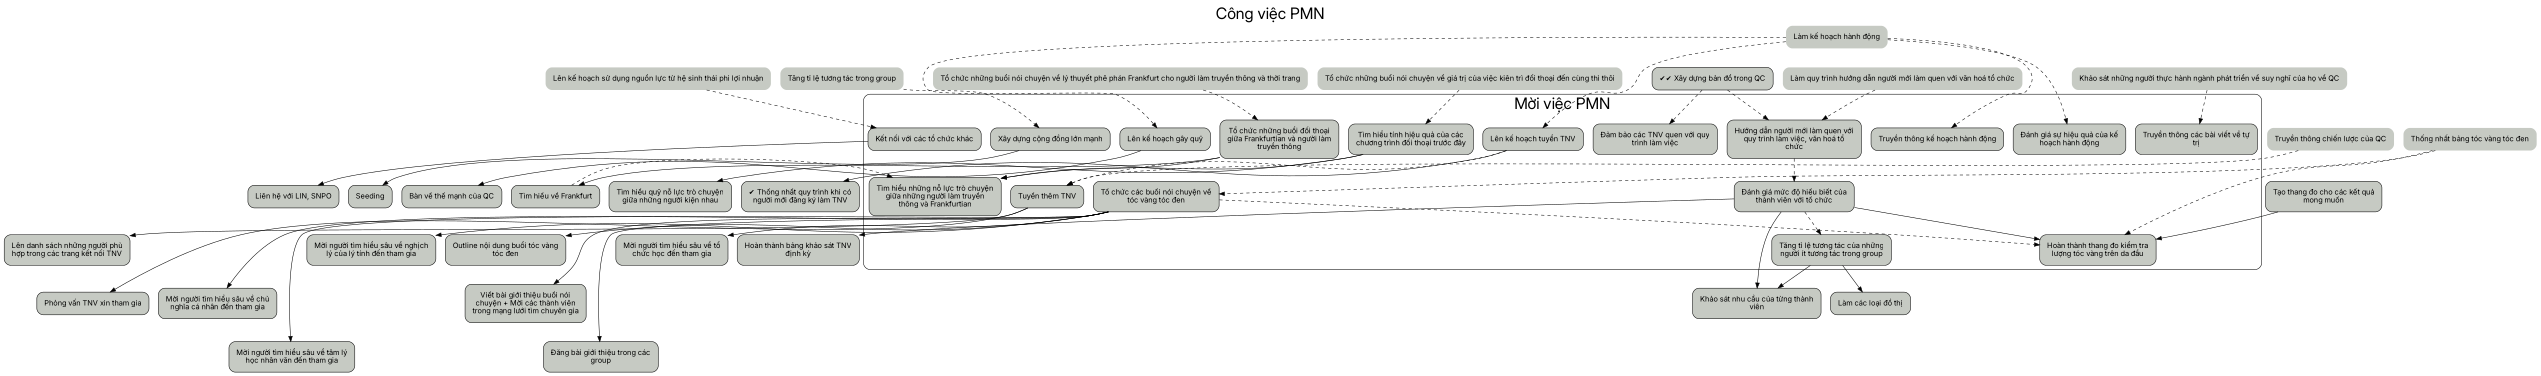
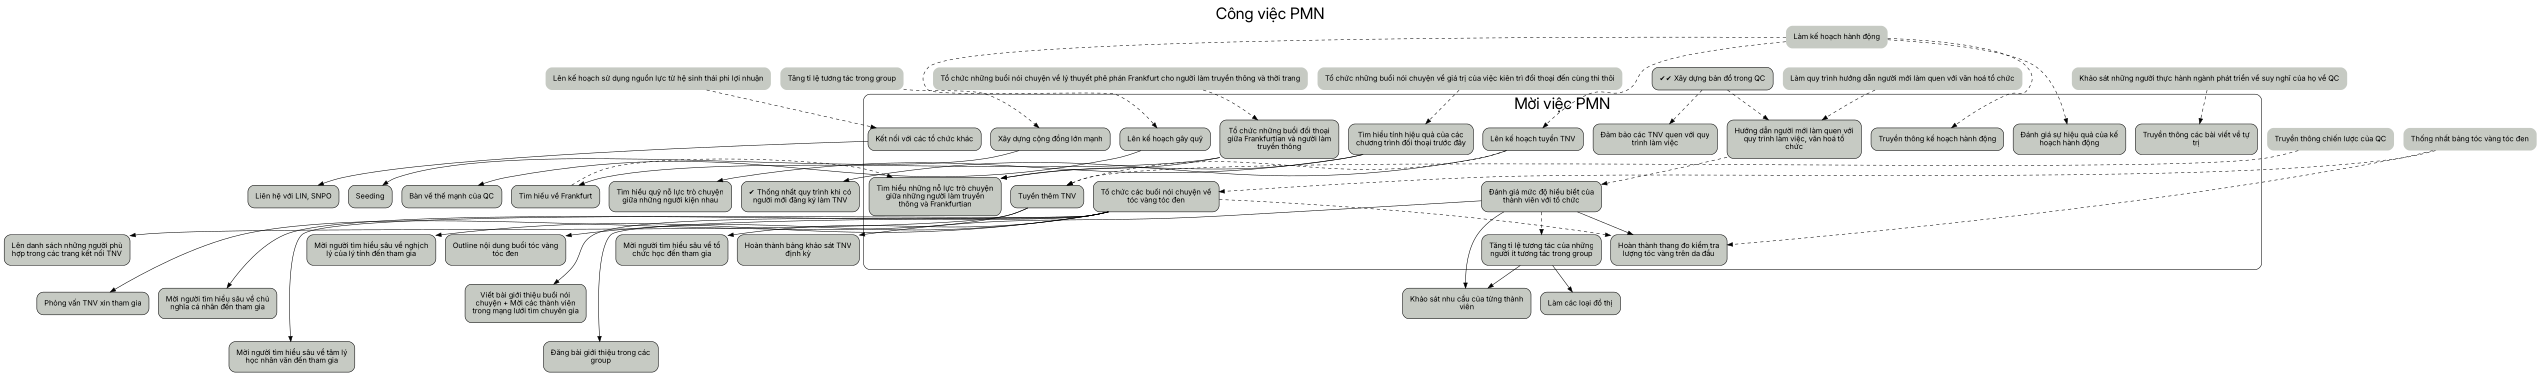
node "Tạo thang đo cho các kết quả mong muốn": removed
